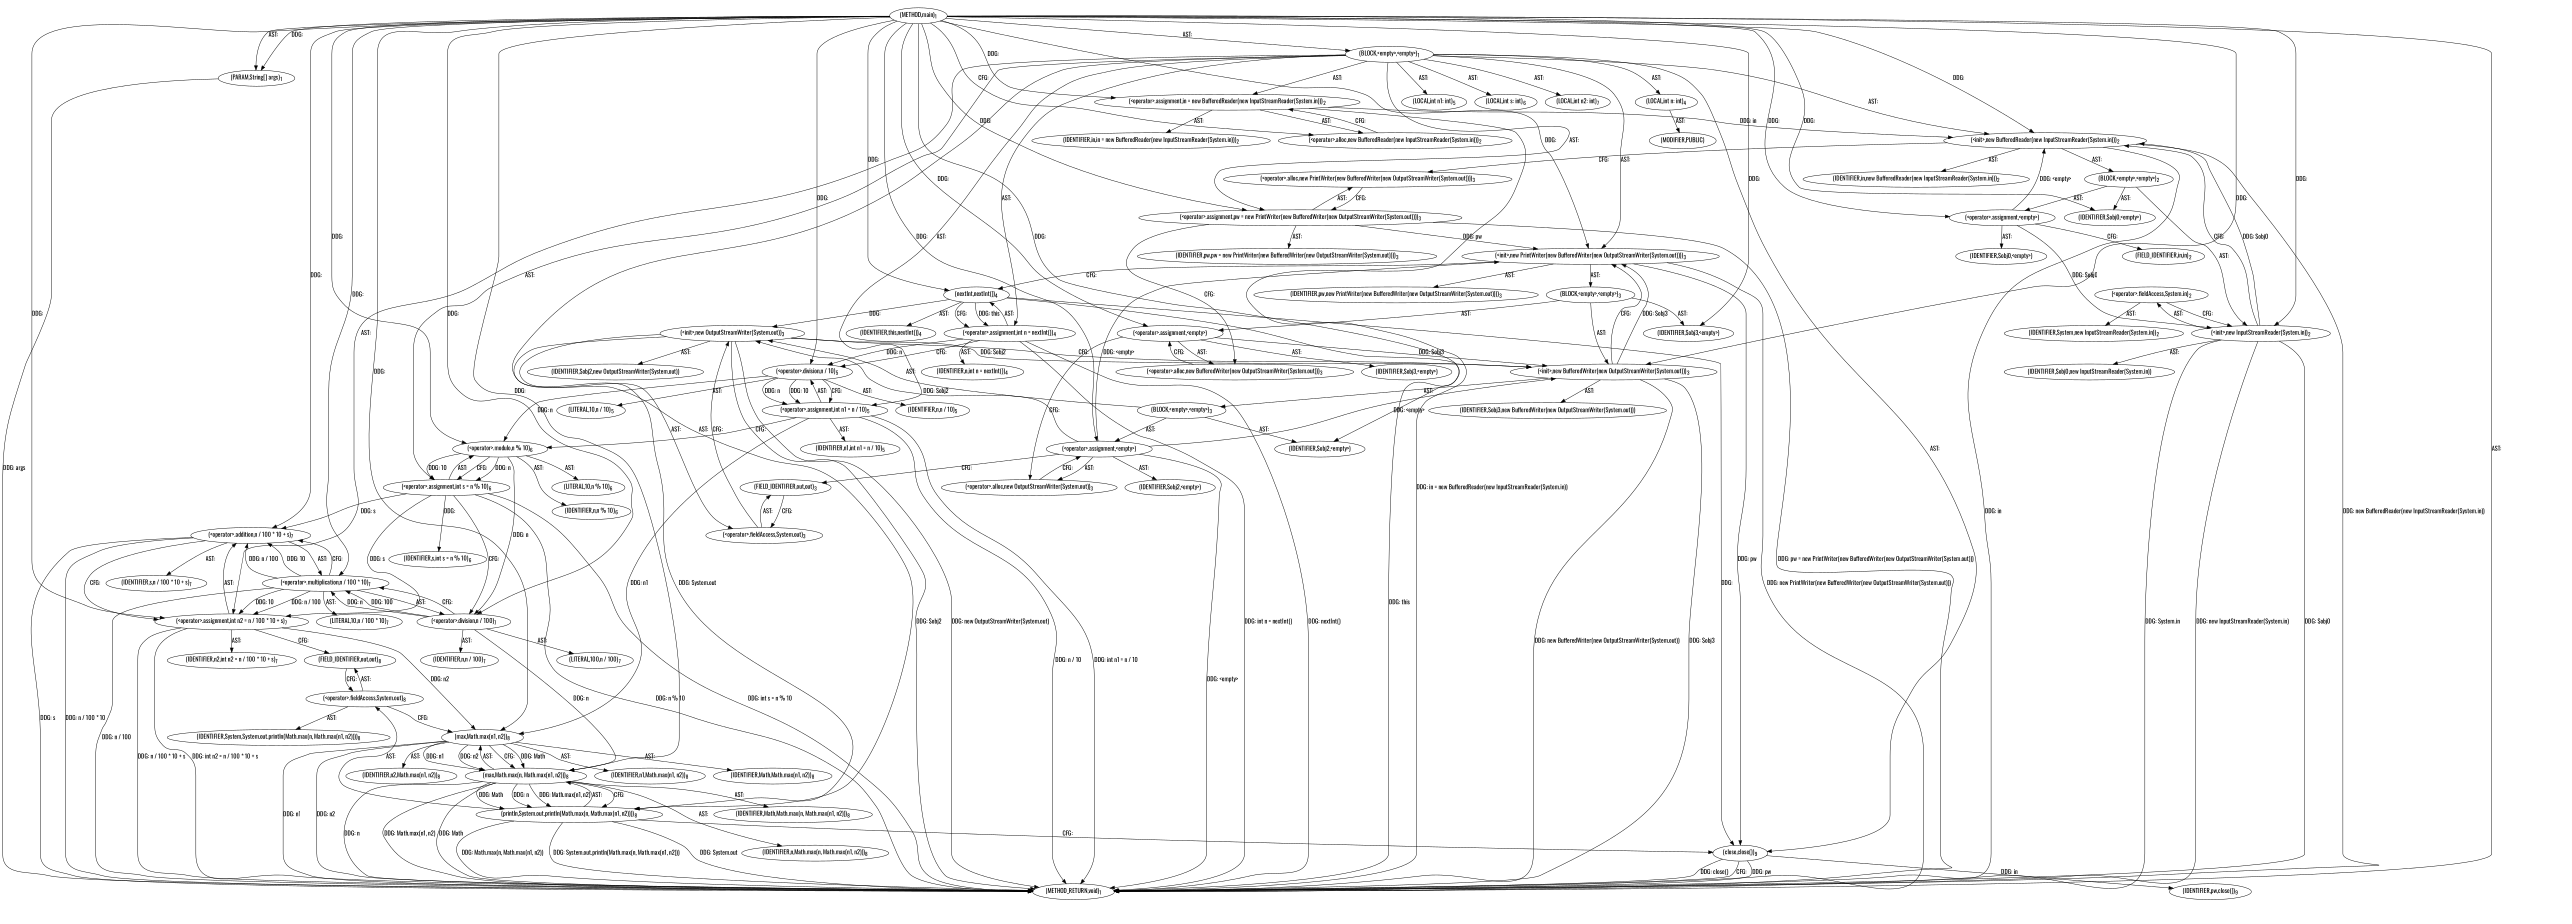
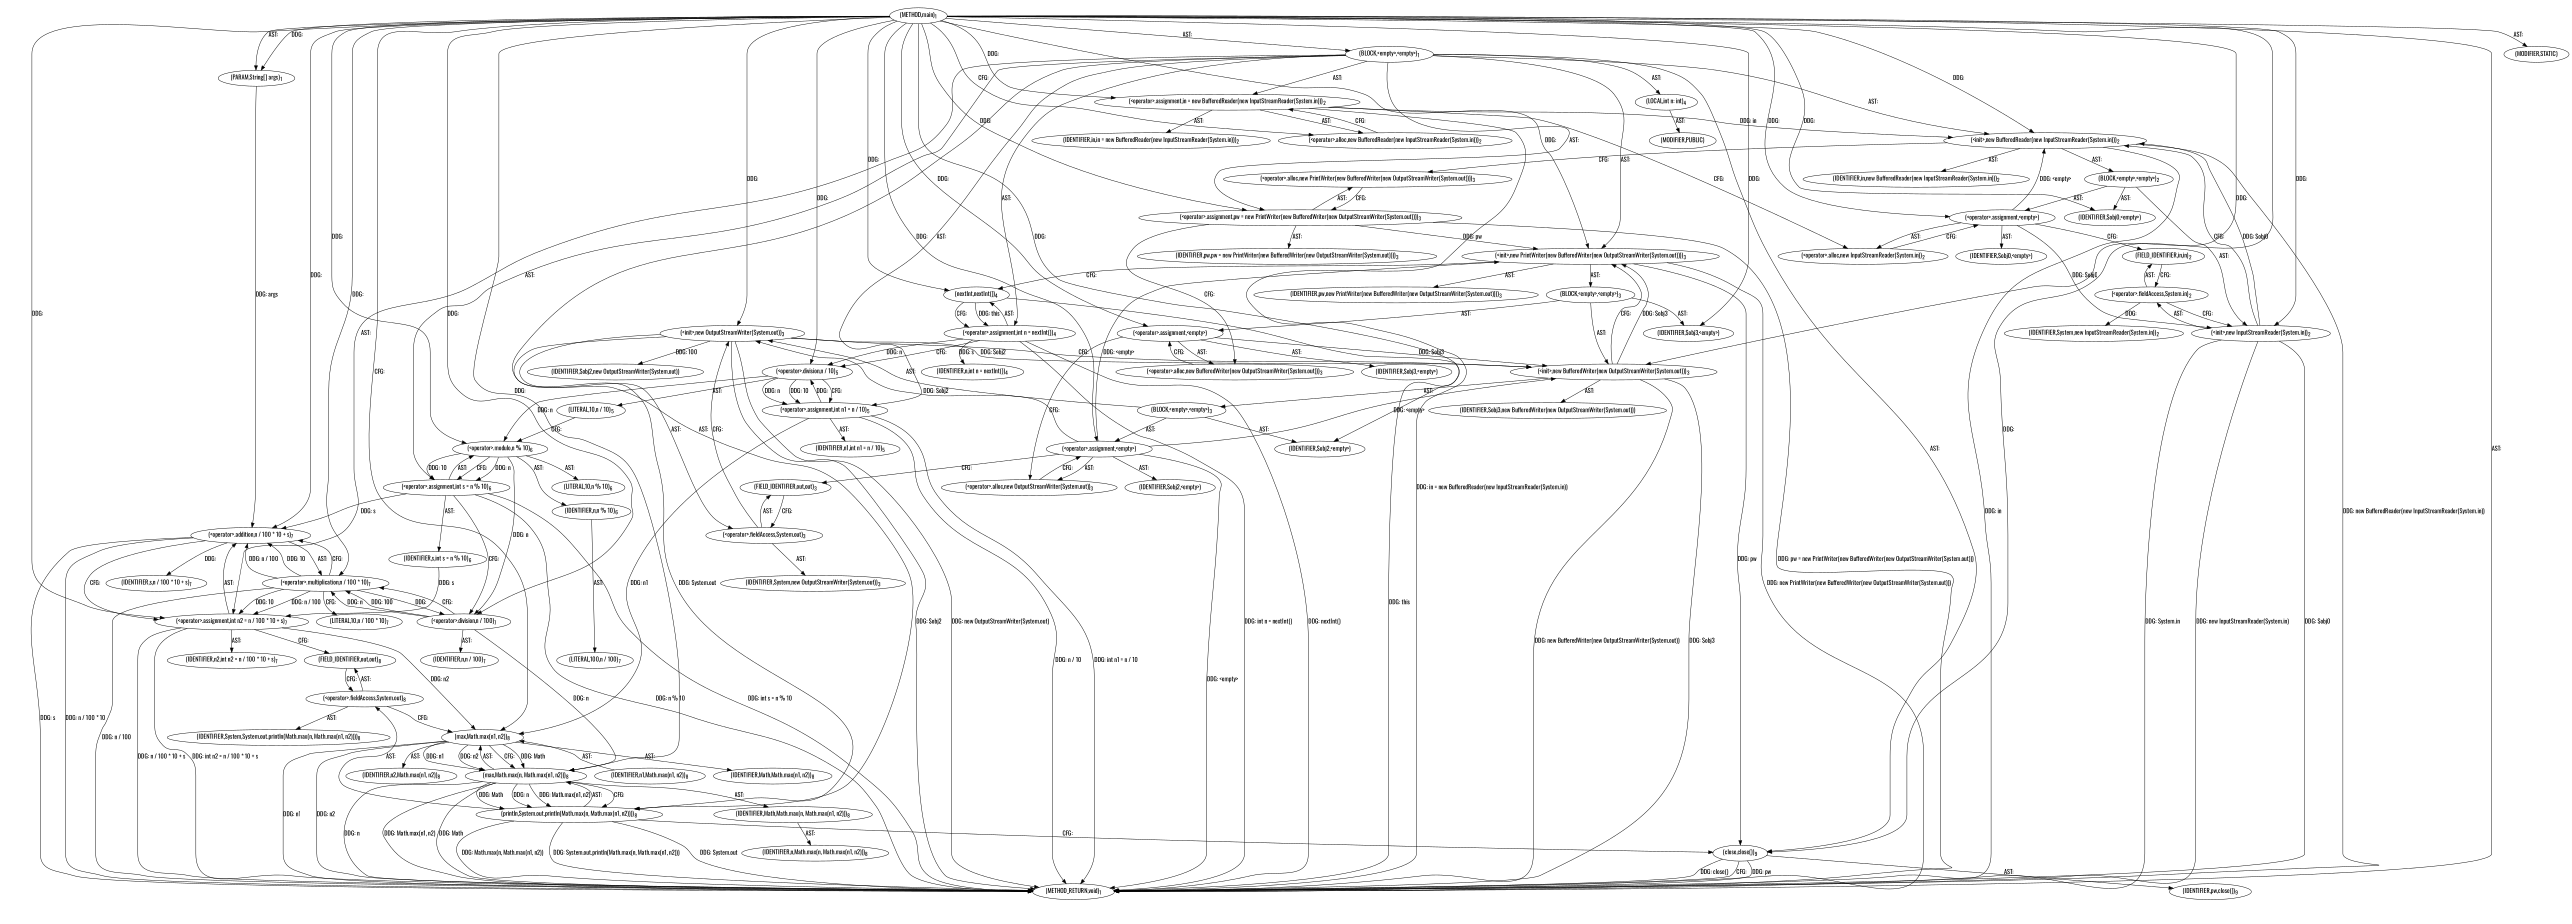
node "(MODIFIER,STATIC)": added
node "(LOCAL,int n1: int)": removed
node "(LOCAL,int s: int)": removed
node "(LOCAL,int n2: int)": removed
node "(<operator>.alloc,new InputStreamReader(System.in))": added
edge "(FIELD_IDENTIFIER,in,in)" -> "(<operator>.fieldAccess,System.in)": added, label "CFG:"
edge "(<operator>.fieldAccess,System.in)" -> "(FIELD_IDENTIFIER,in,in)": added, label "AST:"
edge "(nextInt,nextInt())" -> "(<init>,new OutputStreamWriter(System.out))": now "(METHOD,main)" -> "(<init>,new OutputStreamWriter(System.out))"
edge "(<operator>.fieldAccess,System.in)" -> "(IDENTIFIER,System,new InputStreamReader(System.in))": label "AST: " -> "DDG: "
node "(IDENTIFIER,this,nextInt())": removed
edge "(nextInt,nextInt())" -> "(close,close())": now "(METHOD,main)" -> "(close,close())"
edge "(<init>,new OutputStreamWriter(System.out))" -> "(IDENTIFIER,$obj2,new OutputStreamWriter(System.out))": label "AST: " -> "DDG: 100"
edge "(<operator>.assignment,int n = nextInt())" -> "(IDENTIFIER,n,int n = nextInt())": label "AST: " -> "DDG: s"
edge "(METHOD,main)" -> "(max,Math.max(n1, n2))": label "DDG: " -> "CFG: "
node "(IDENTIFIER,$obj0,new InputStreamReader(System.in))": removed
edge "(<operator>.assignment,int n1 = n / 10)" -> "(<operator>.division,n / 10)": label "AST: " -> "DDG: "
node "(IDENTIFIER,n,n / 10)": removed
edge "(<operator>.assignment,int n1 = n / 10)" -> "(<operator>.modulo,n % 10)": now "(LITERAL,10,n / 10)" -> "(<operator>.modulo,n % 10)"
edge "(<operator>.assignment,int s = n % 10)" -> "(IDENTIFIER,s,int s = n % 10)": label "DDG: " -> "AST: "
edge "(<operator>.addition,n / 100 * 10 + s)" -> "(IDENTIFIER,s,n / 100 * 10 + s)": label "AST: " -> "DDG: "
node "(IDENTIFIER,System,new OutputStreamWriter(System.out))": added
edge "(<operator>.assignment,int s = n % 10)" -> "(<operator>.assignment,int n2 = n / 100 * 10 + s)": now "(IDENTIFIER,s,int s = n % 10)" -> "(<operator>.assignment,int n2 = n / 100 * 10 + s)"
edge "(<operator>.multiplication,n / 100 * 10)" -> "(LITERAL,10,n / 100 * 10)": label "AST: " -> "CFG: "
edge "(<operator>.multiplication,n / 100 * 10)" -> "(<operator>.division,n / 100)": label "AST: " -> "DDG: "
edge "(<operator>.division,n / 100)" -> "(LITERAL,100,n / 100)": now "(IDENTIFIER,n,n % 10)" -> "(LITERAL,100,n / 100)"
edge "(max,Math.max(n1, n2))" -> "(IDENTIFIER,n1,Math.max(n1, n2))": reversed
edge "(max,Math.max(n, Math.max(n1, n2)))" -> "(IDENTIFIER,n,Math.max(n, Math.max(n1, n2)))": now "(IDENTIFIER,Math,Math.max(n, Math.max(n1, n2)))" -> "(IDENTIFIER,n,Math.max(n, Math.max(n1, n2)))"
edge "(close,close())" -> "(IDENTIFIER,pw,close())": label "DDG: in" -> "AST: "
edge "(PARAM,String[] args)" -> "(METHOD_RETURN,void)": now "(PARAM,String[] args)" -> "(<operator>.addition,n / 100 * 10 + s)"
